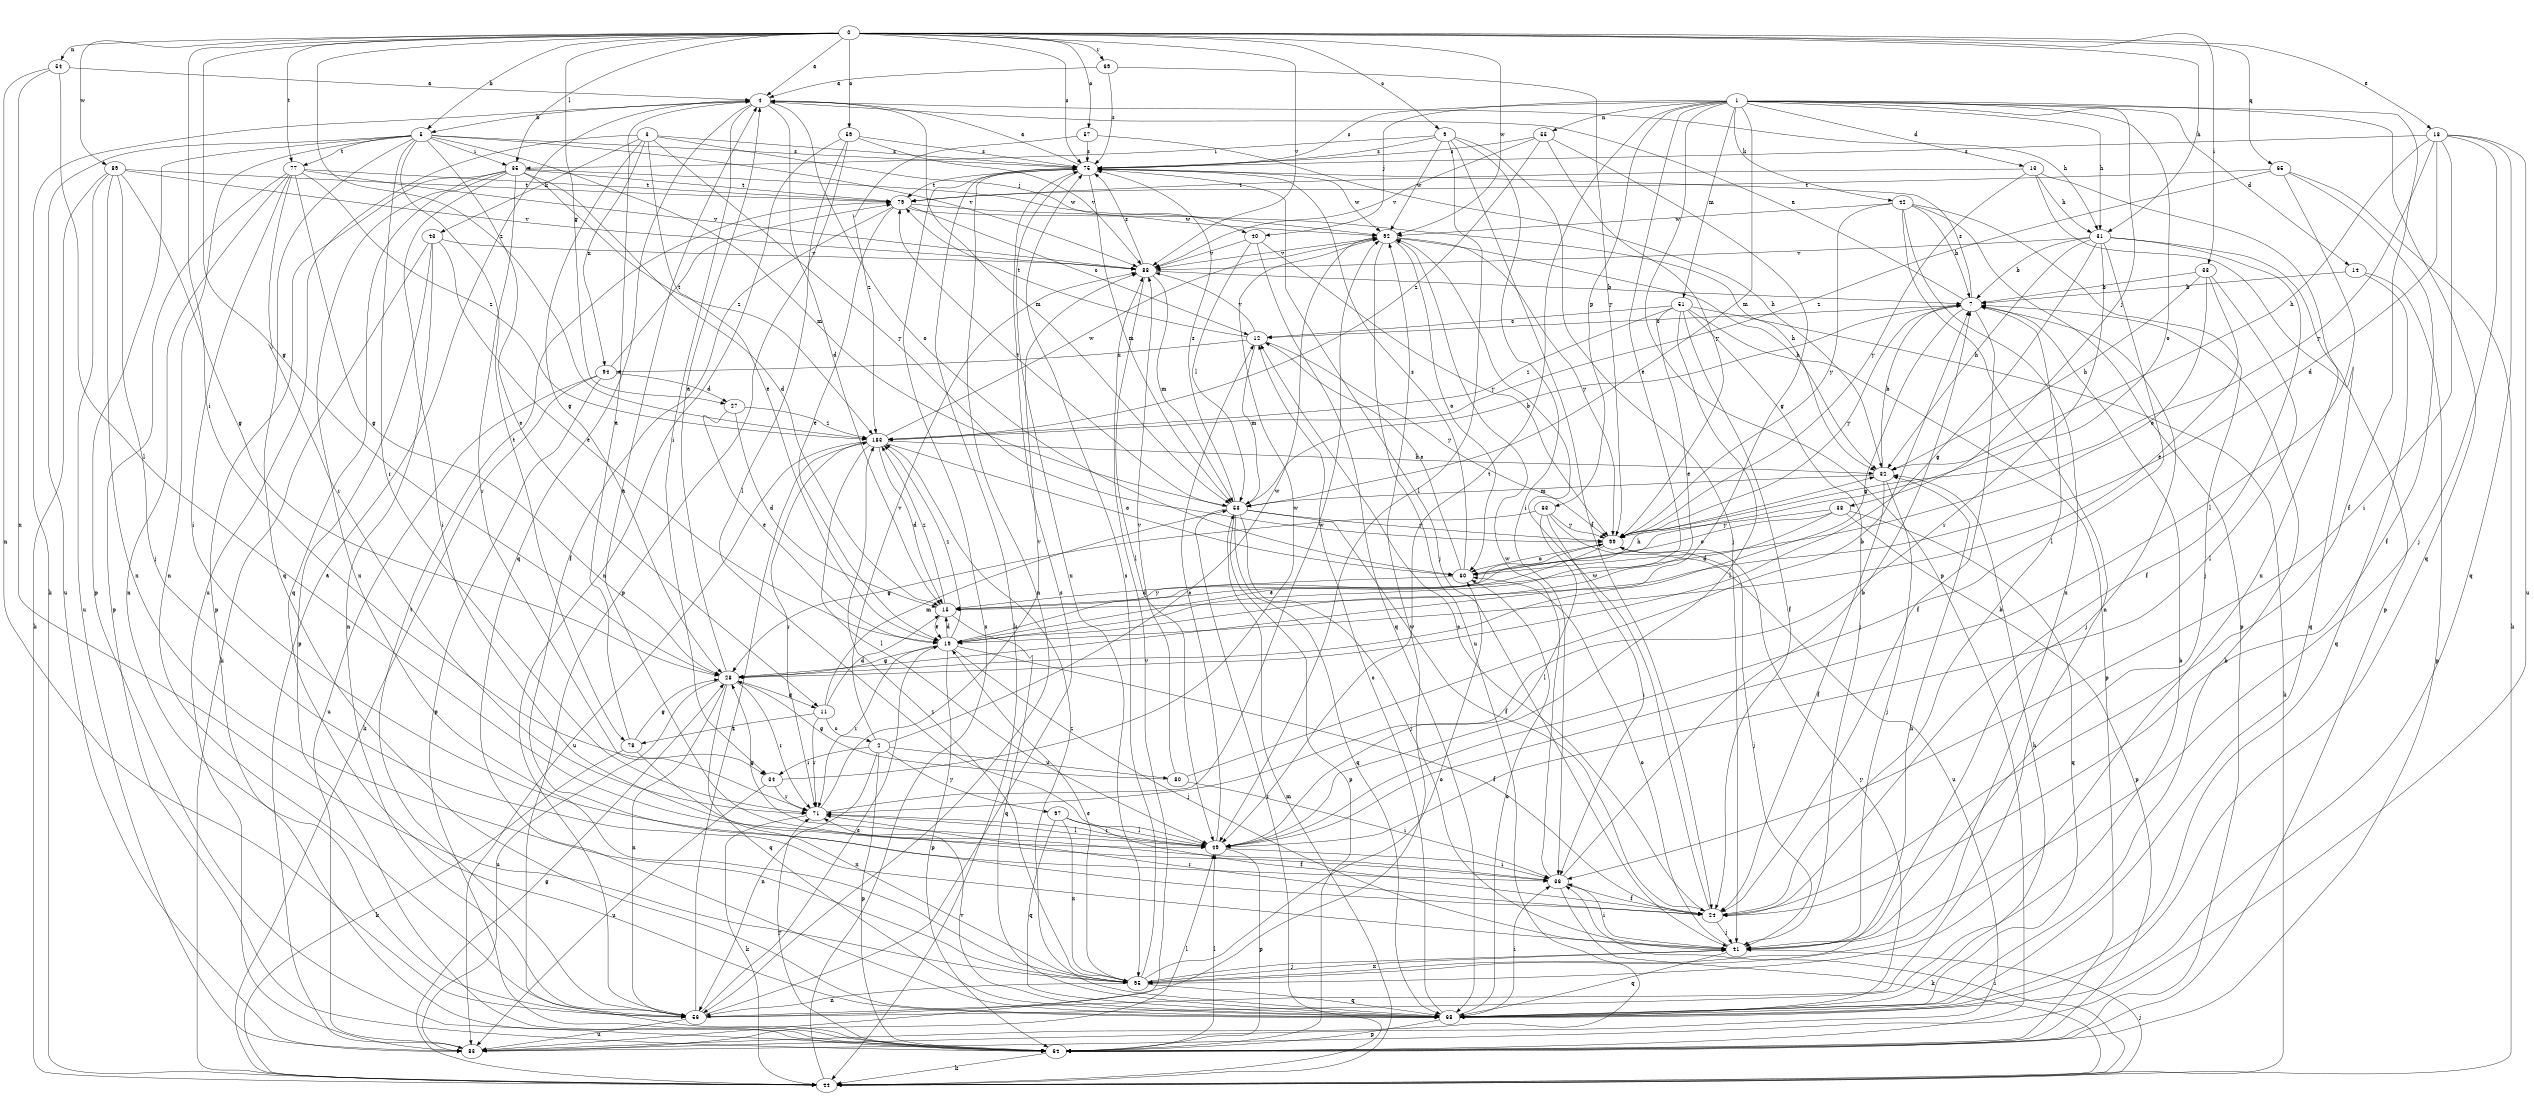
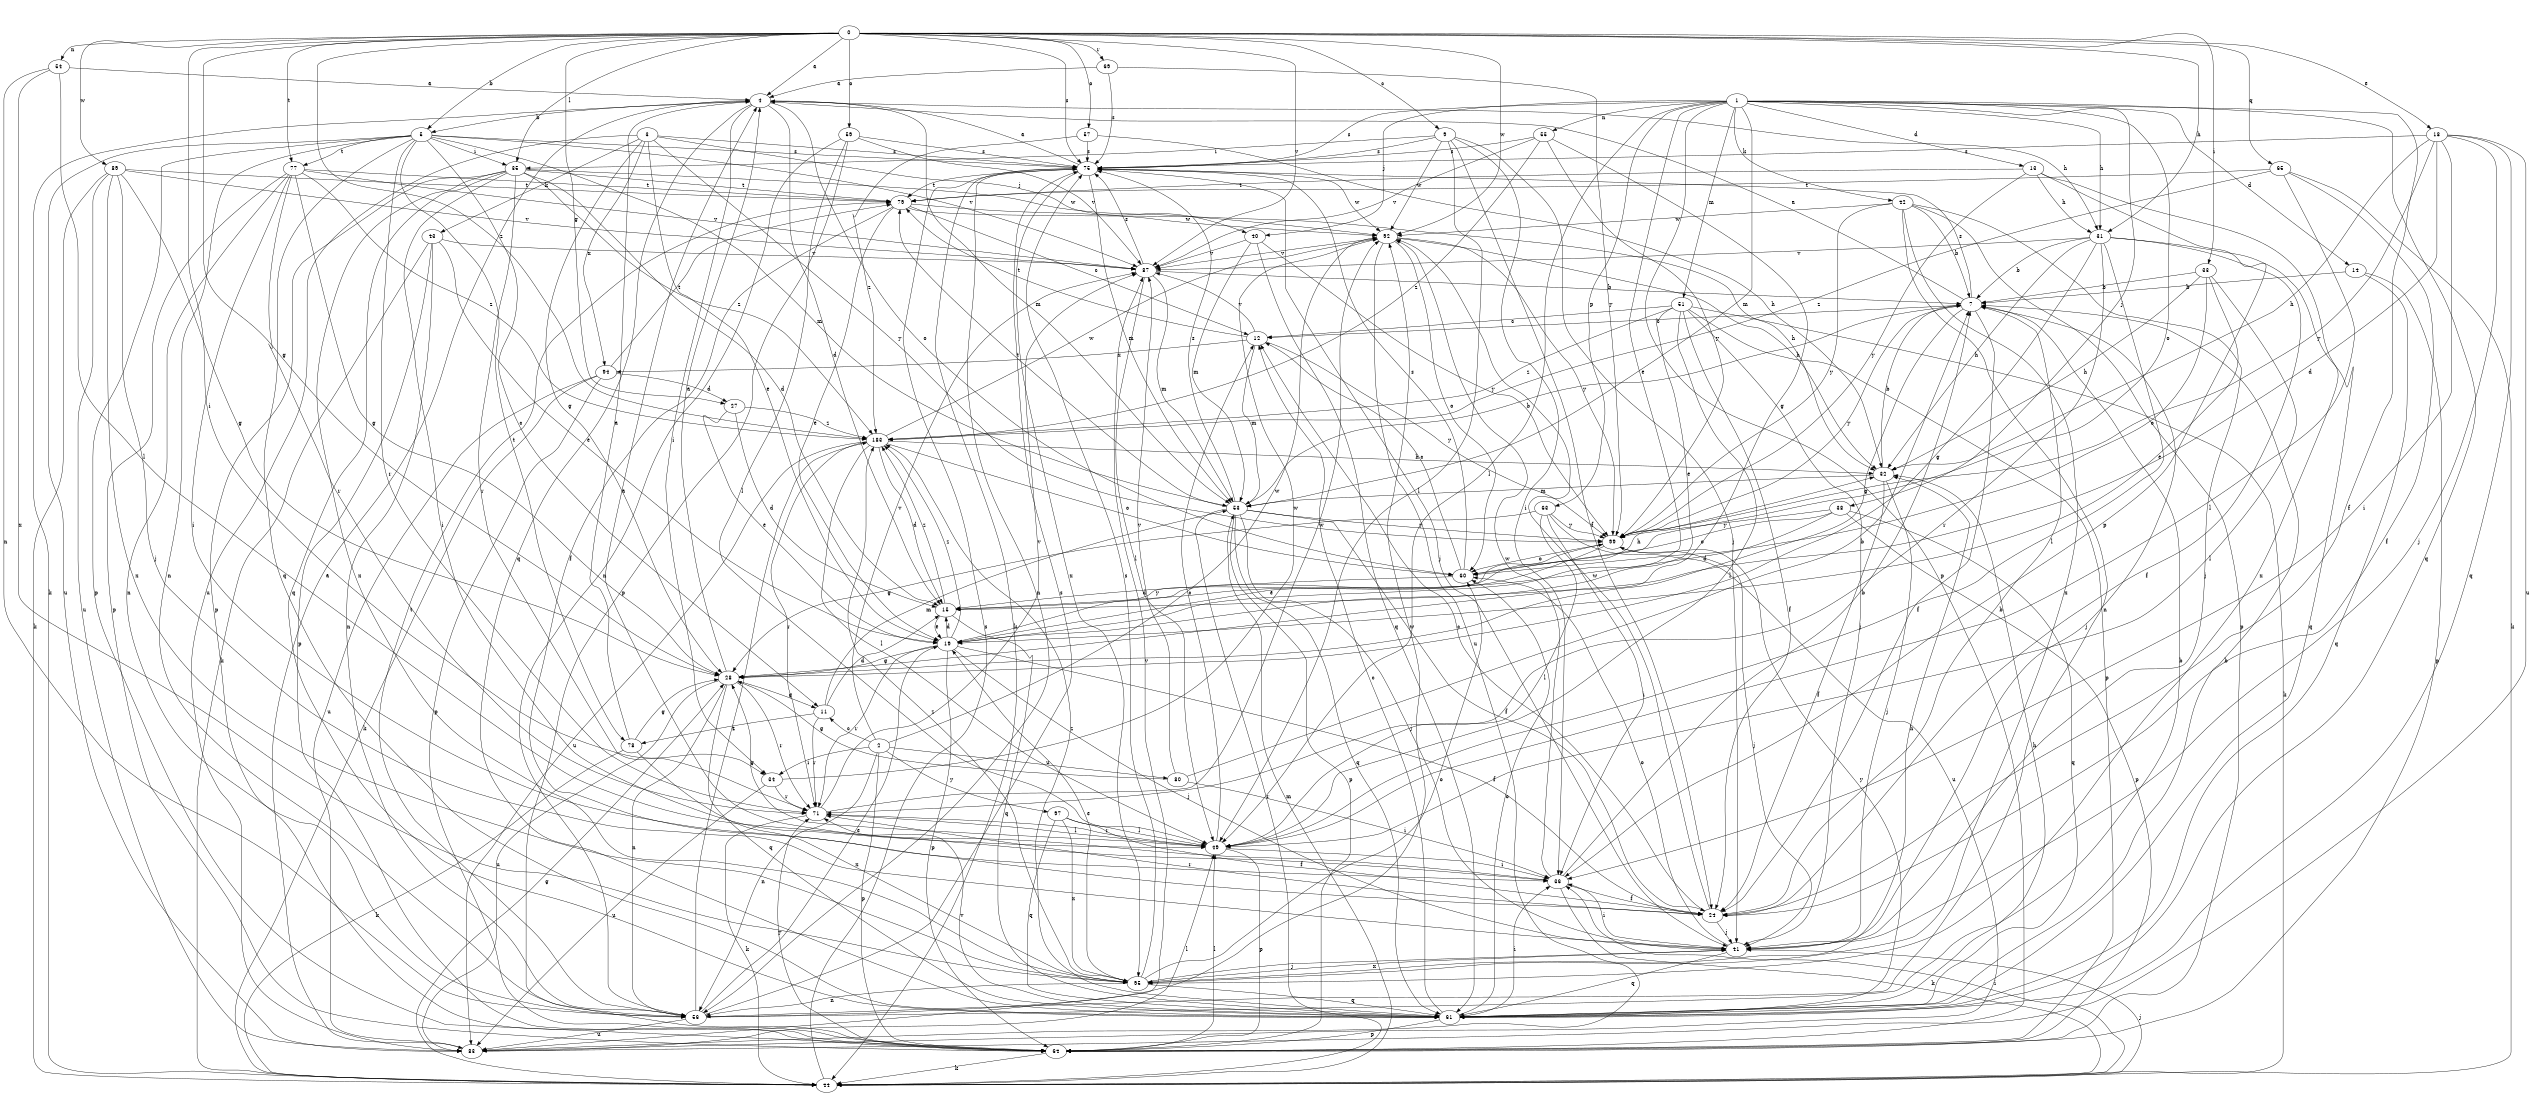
node "88": label "88" -> "87"
edge "40" -> "53": label "l" -> "m"
edge "1" -> "49": label "t" -> "l"
edge "11" -> "2": reversed
edge "13" -> "64": now "13" -> "36"
node "68": label "68" -> "61"
